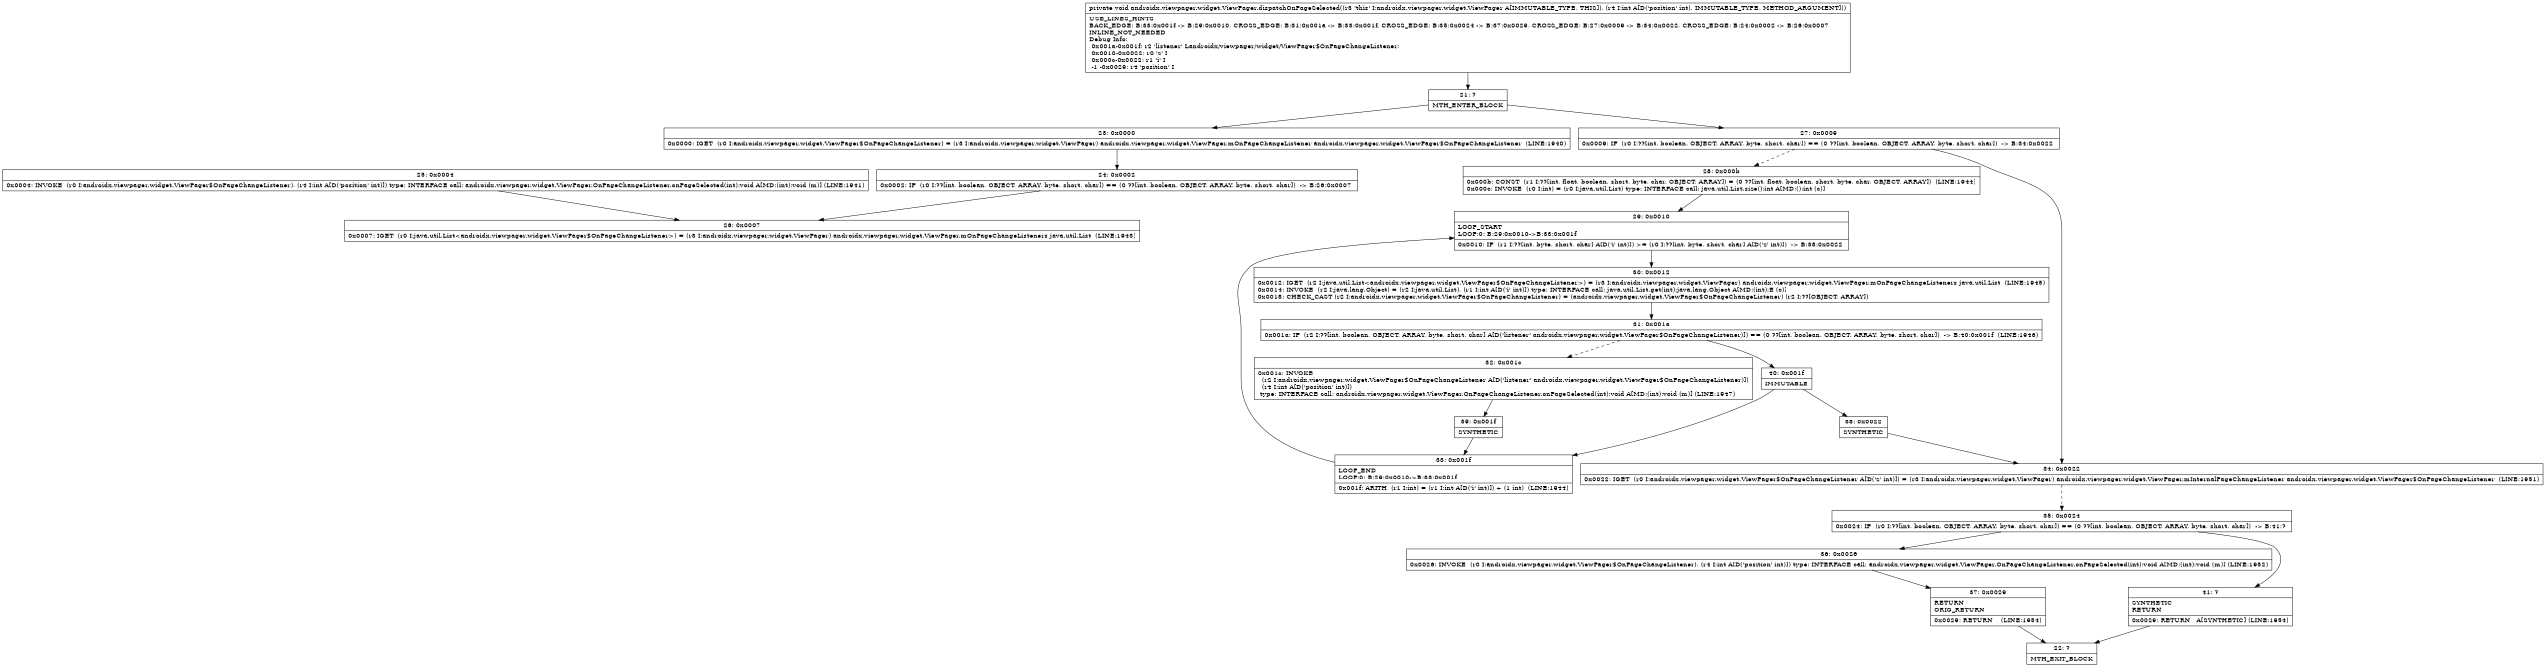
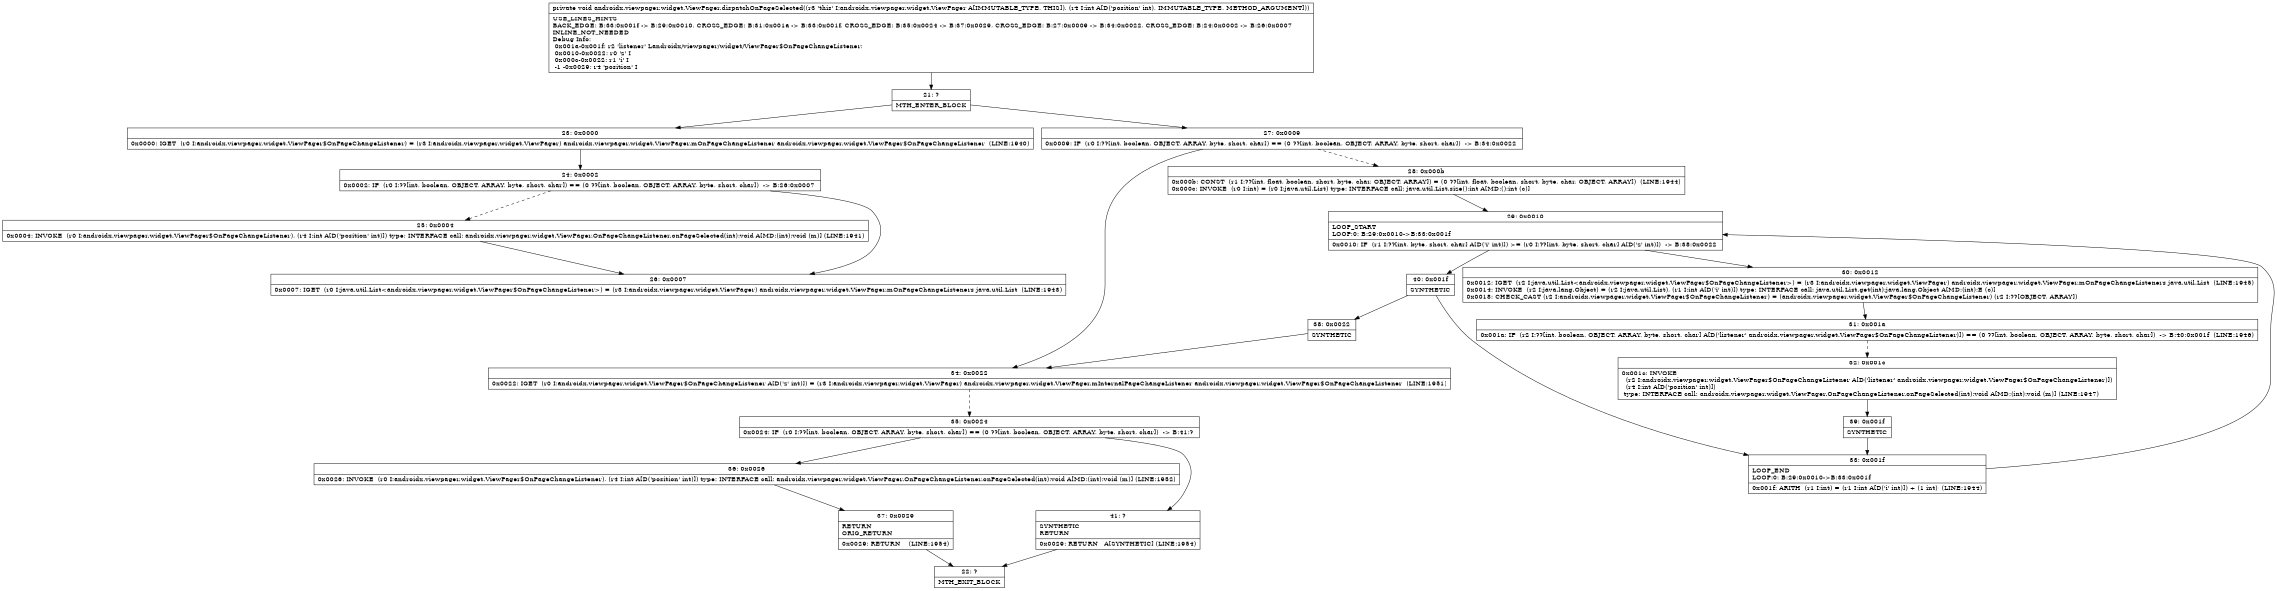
edge "24: 0x0002" -> "25: 0x0004": added
edge "31: 0x001a" -> "40: 0x001f": now "29: 0x0010" -> "40: 0x001f"
node "40: 0x001f": text "IMMUTABLE" -> "SYNTHETIC"
